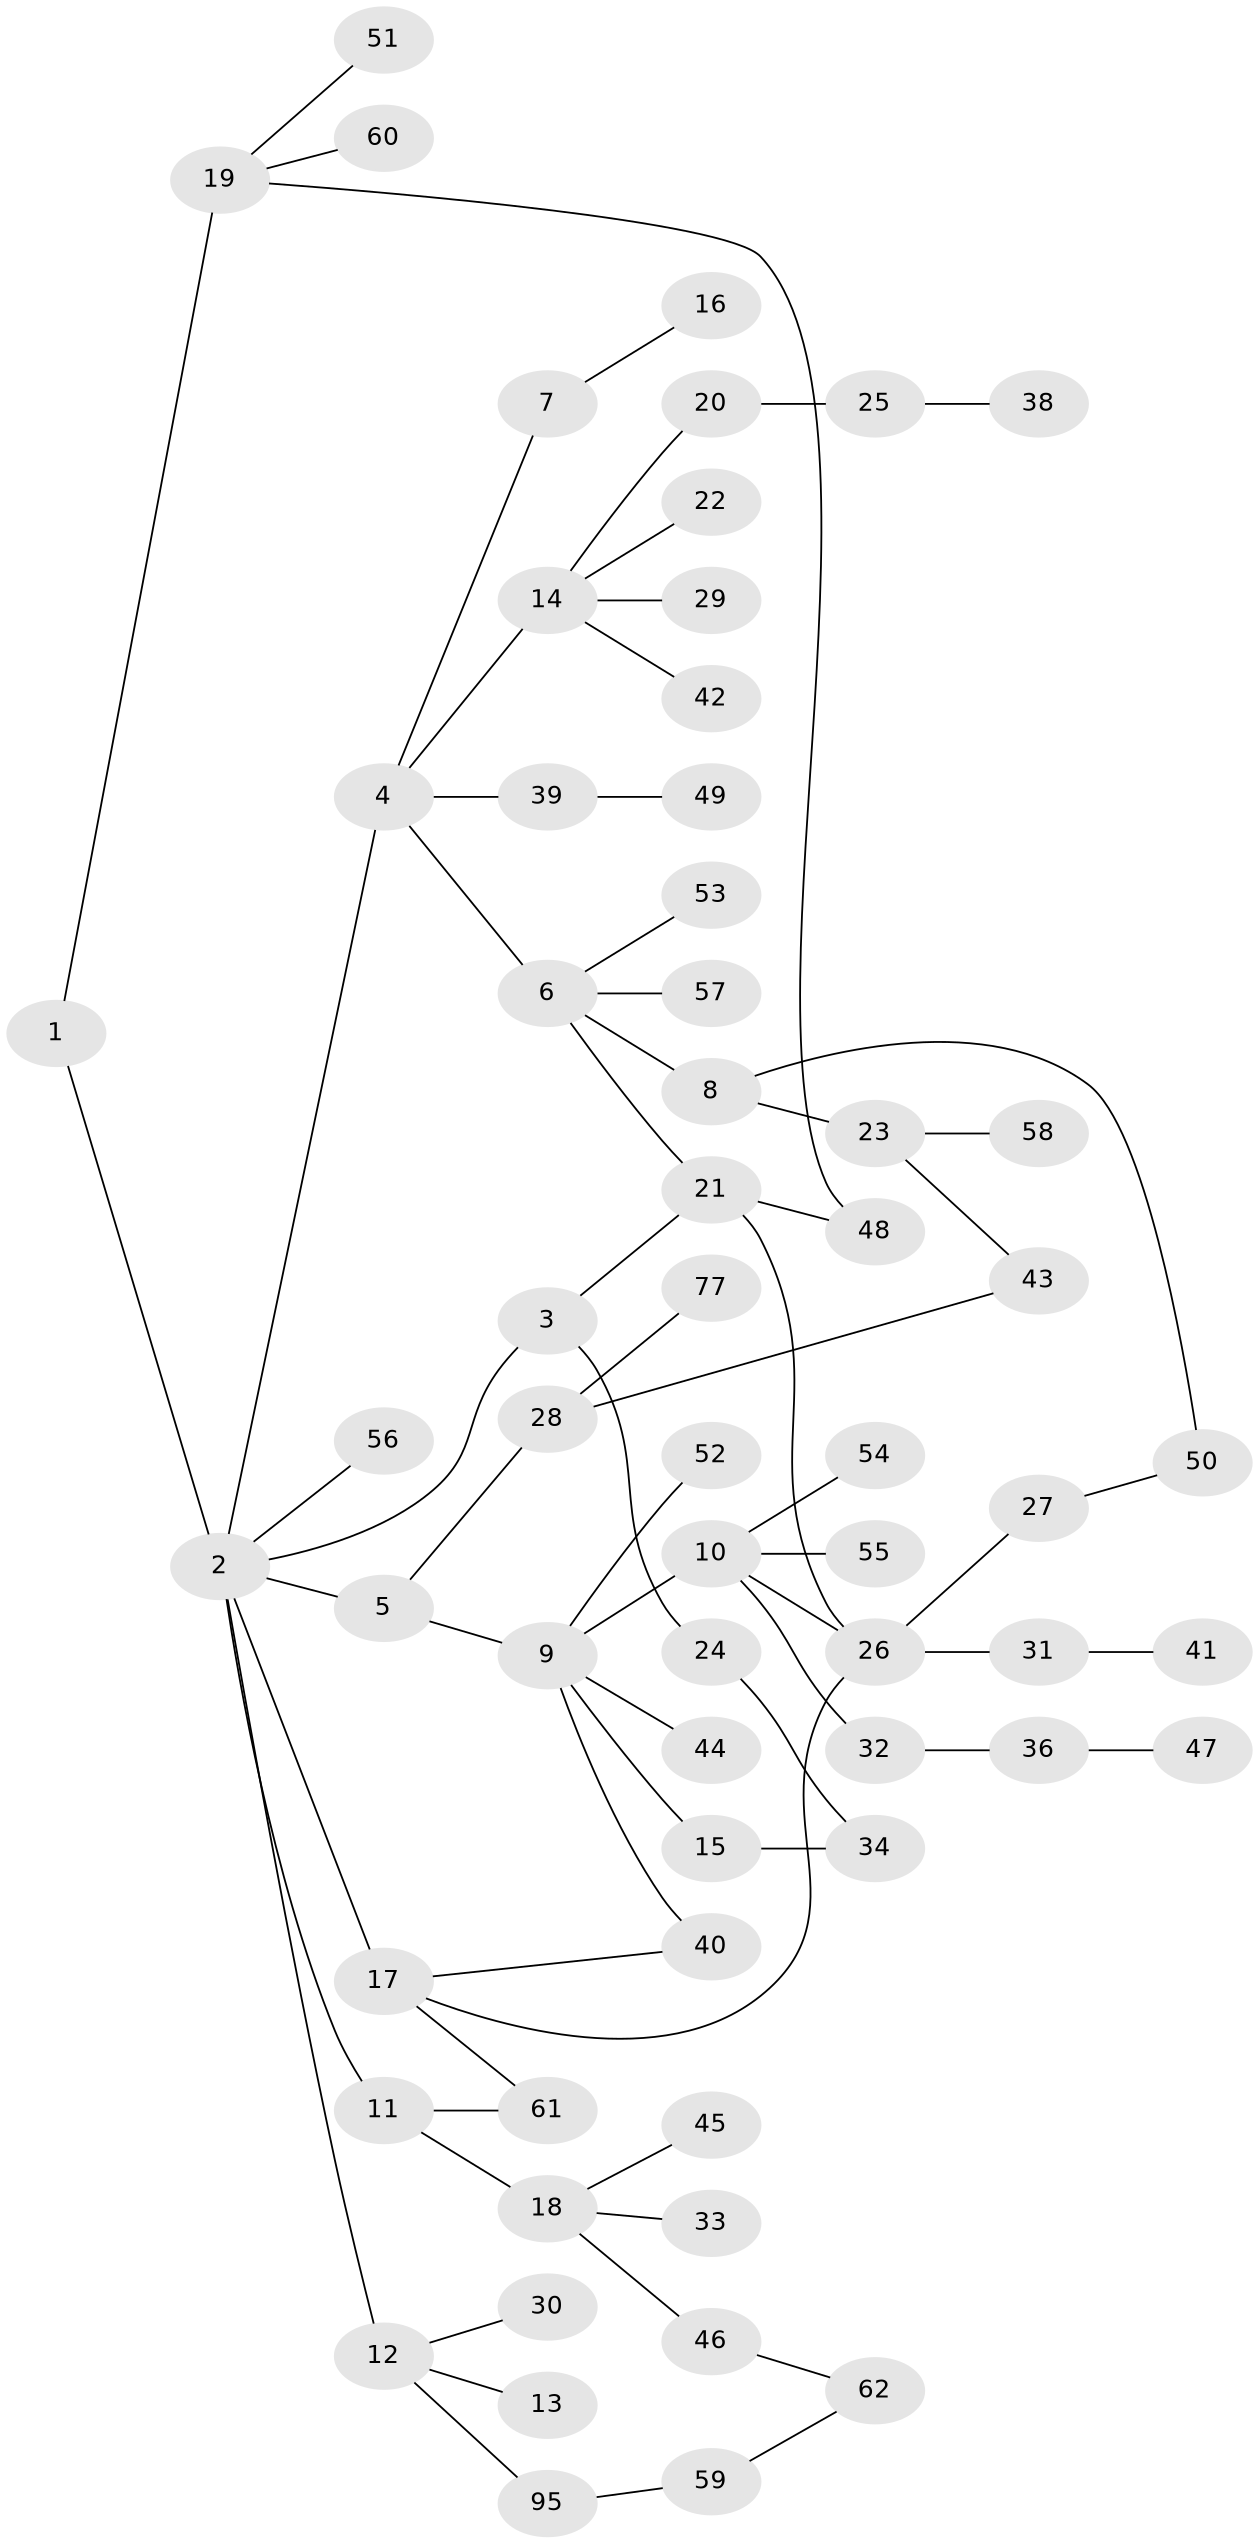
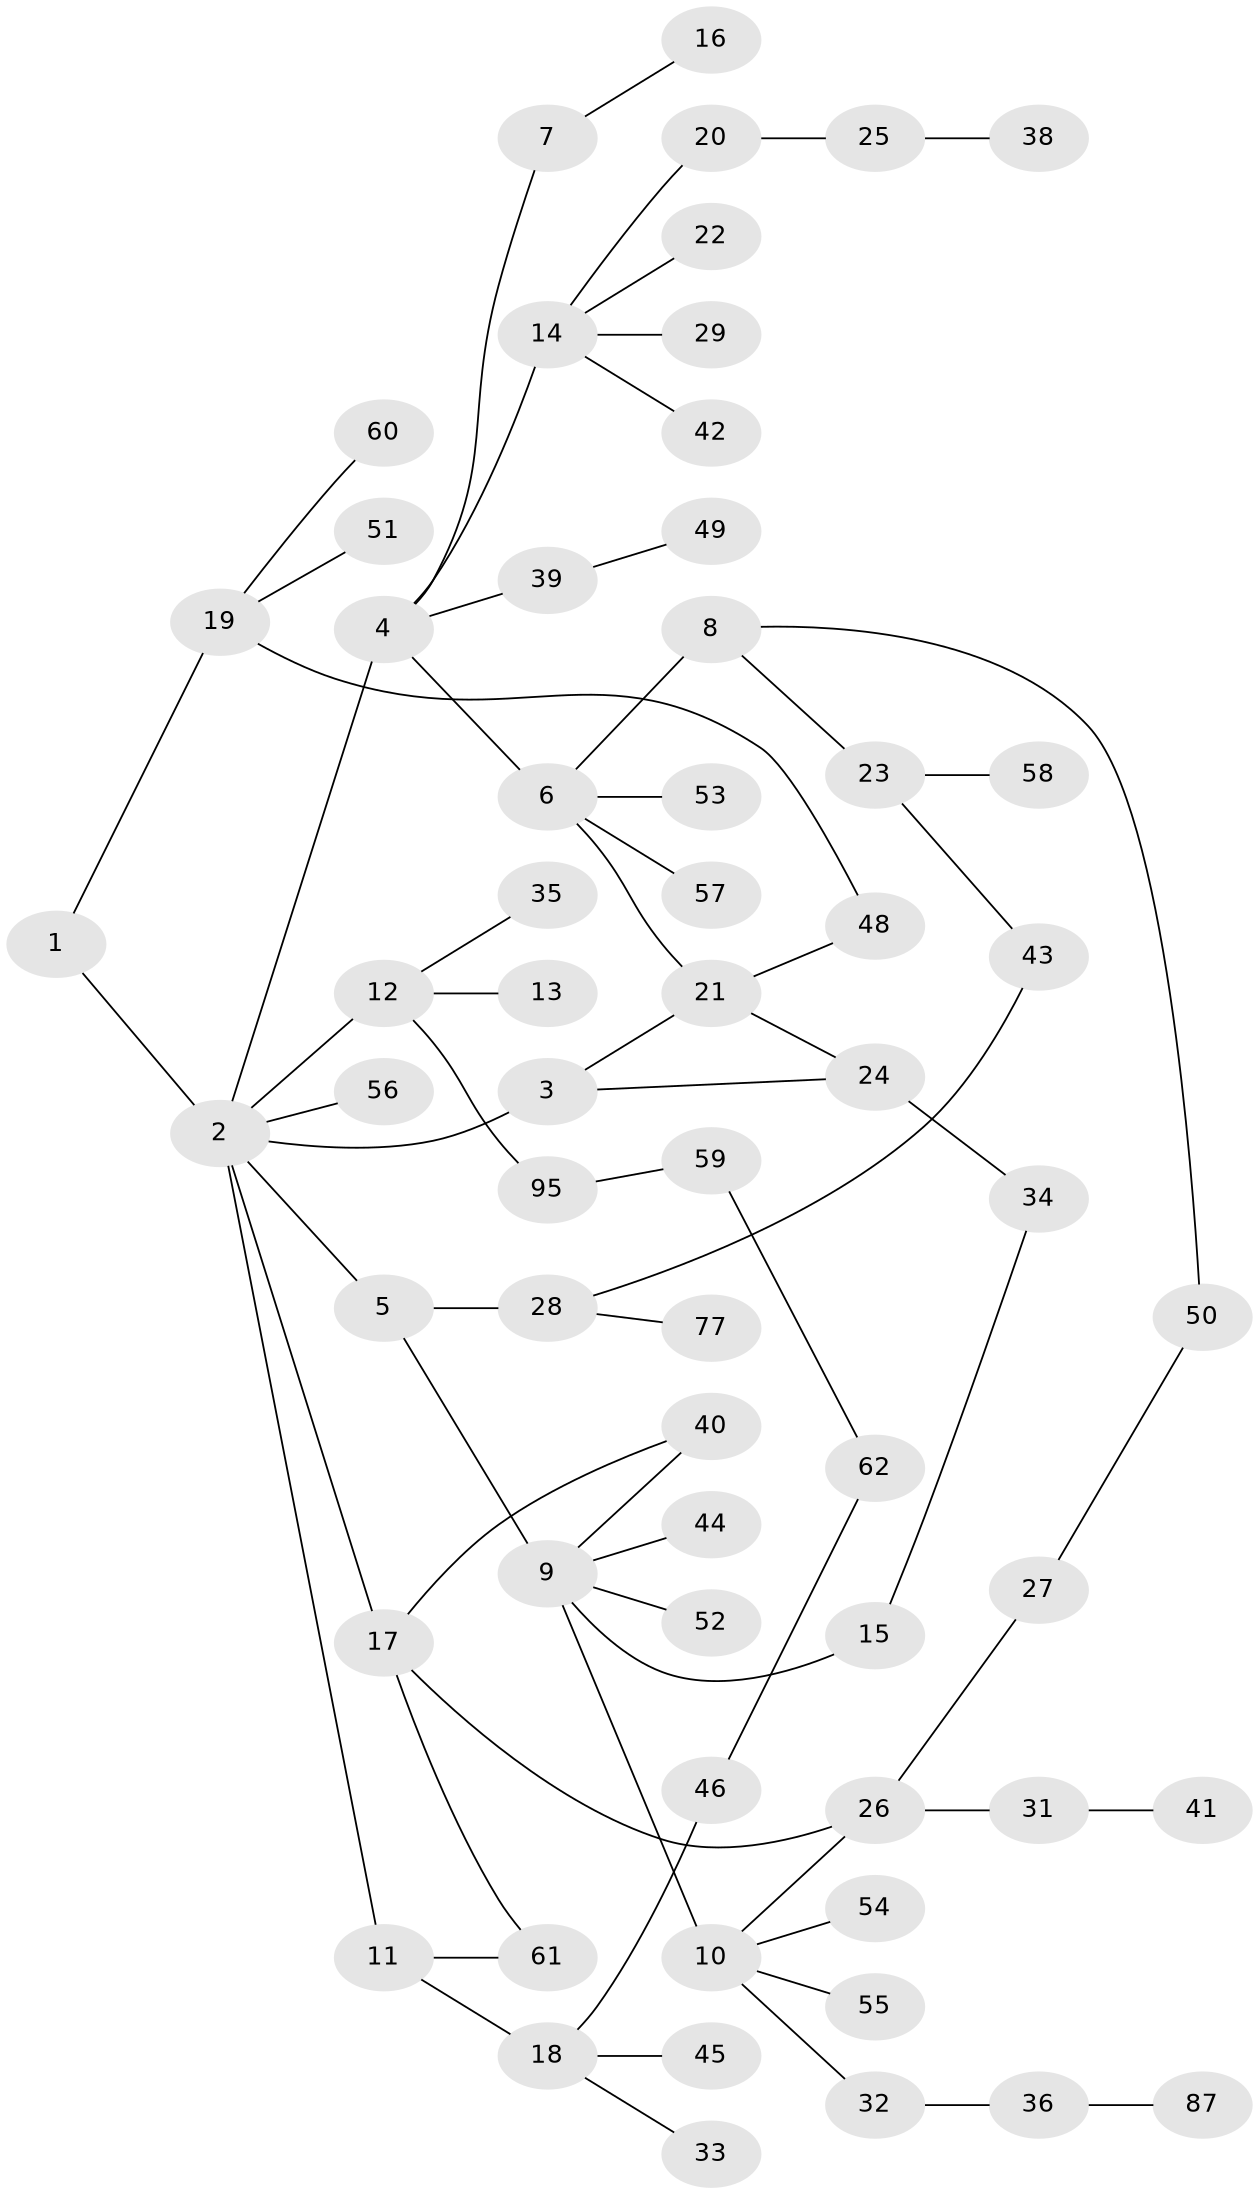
edge "21" -- "26": now "21" -- "24"
node "47": label "47" -> "87"
node "30": label "30" -> "35"
